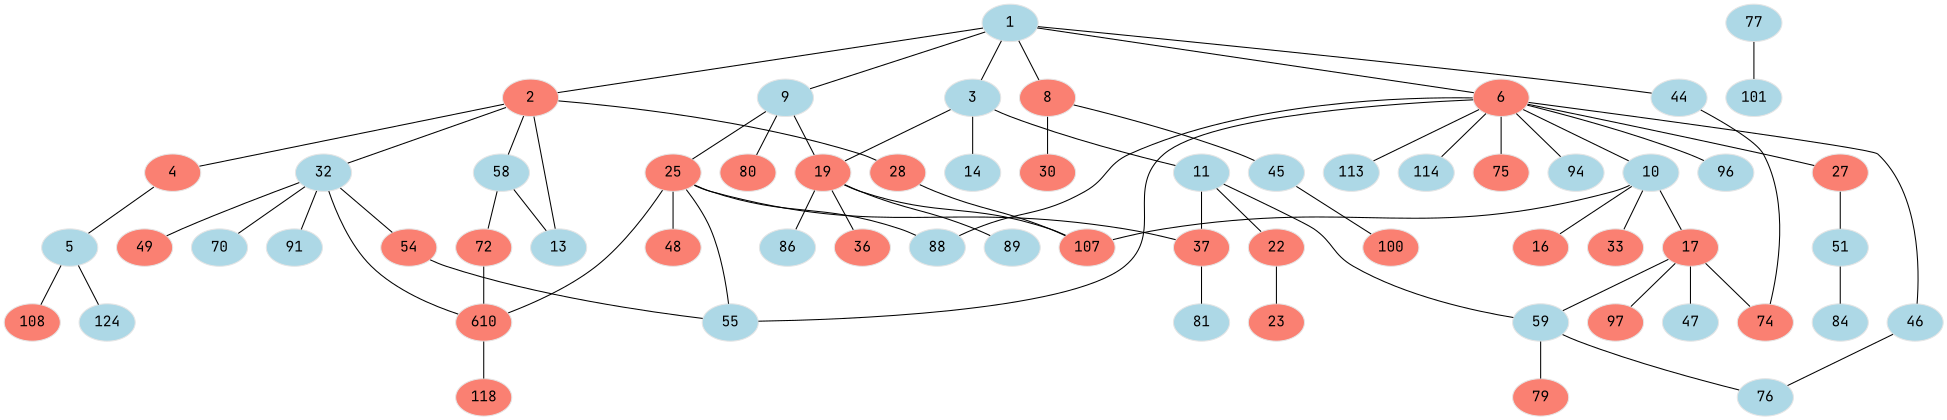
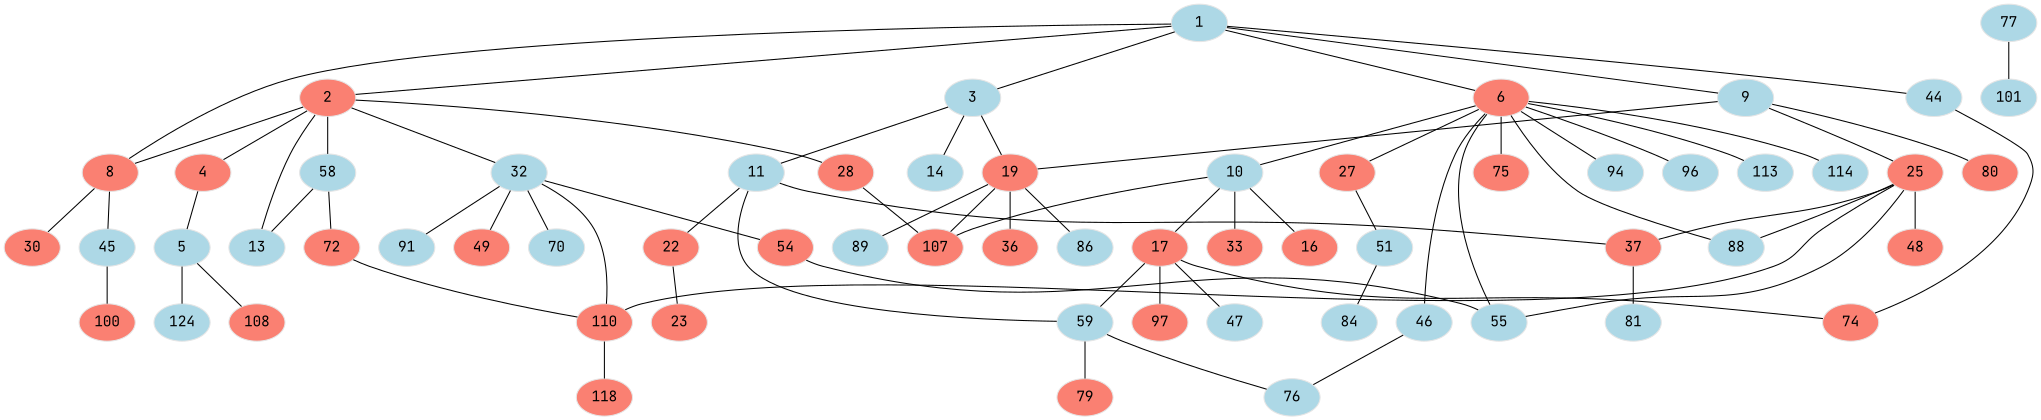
edge "2" -- "8": added
node "610": label "610" -> "110"
